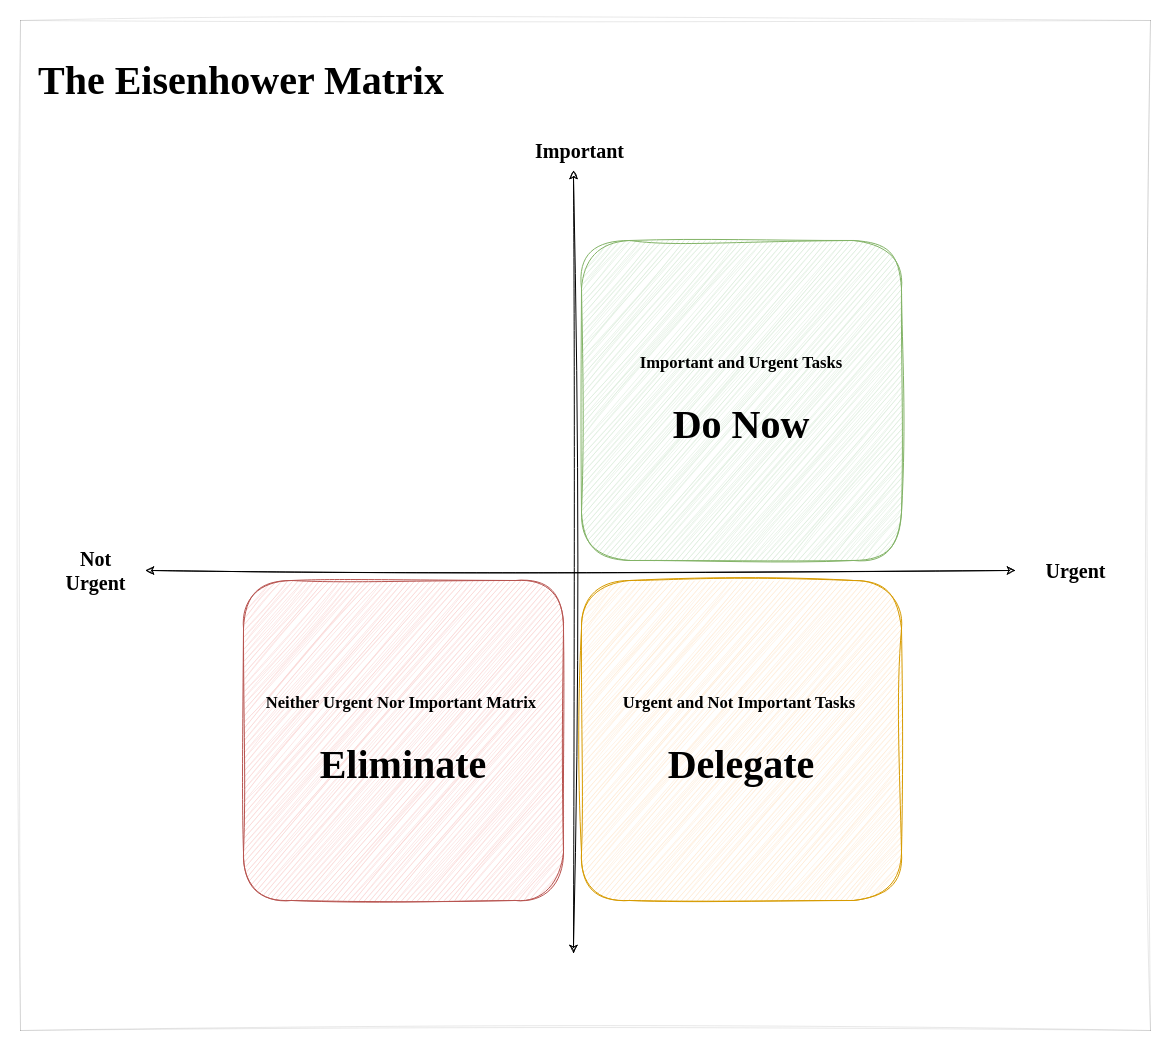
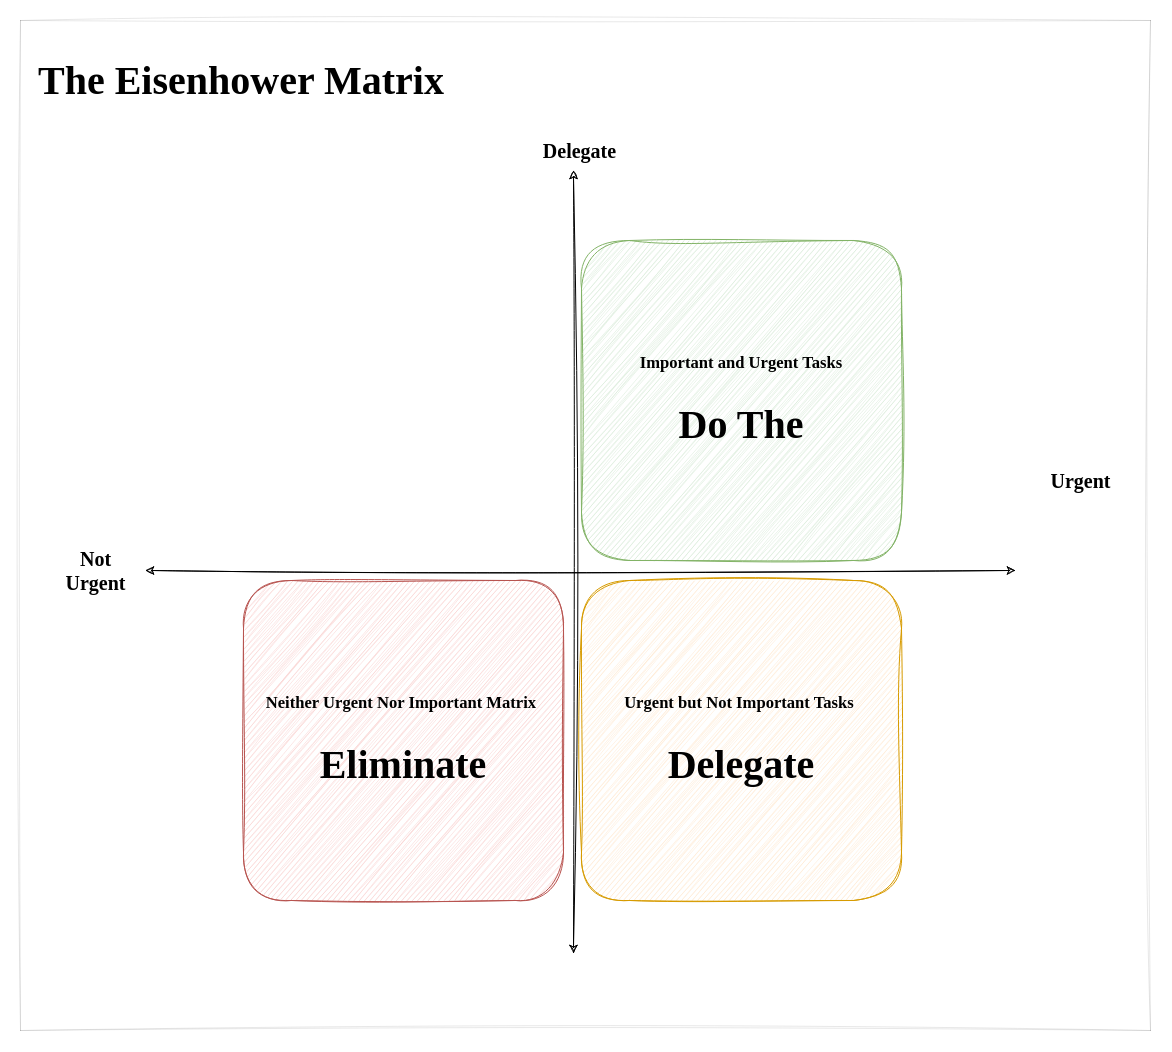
node "Important": label "Important" -> "Delegate"
node "Important and Urgent TasksDo Now": label "Important and Urgent TasksDo Now" -> "Important and Urgent TasksDo The"
node "Urgent": moved (1076, 571) -> (1081, 481)
node "Urgent and Not Important Tasks Delegate": label "Urgent and Not Important Tasks Delegate" -> "Urgent but Not Important Tasks Delegate"
